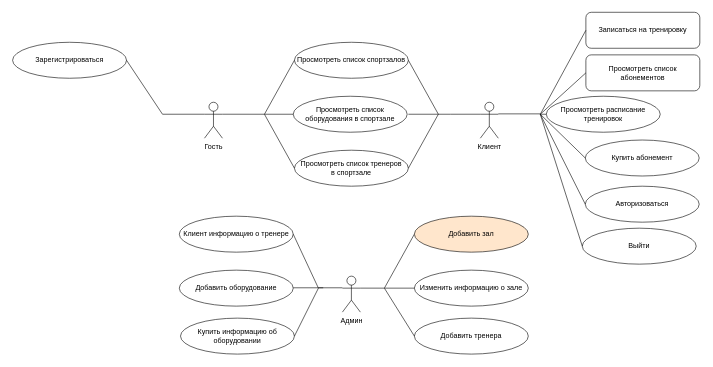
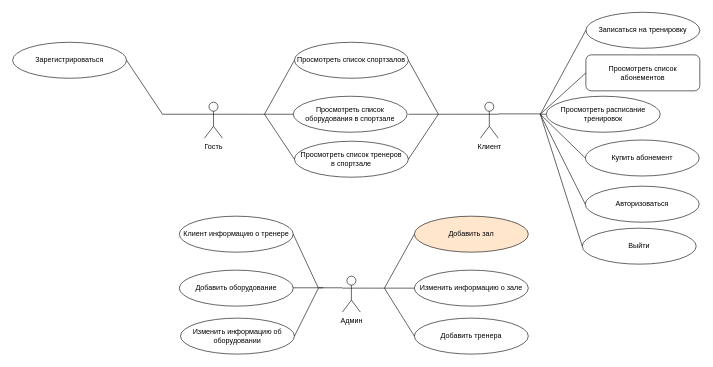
node "Записаться на тренировку": shape rounded rectangle -> ellipse
node "Просмотреть список тренеров в спортзале": moved (351, 168) -> (351, 159)
node "Купить информацию об оборудовании": label "Купить информацию об оборудовании" -> "Изменить информацию об оборудовании"
